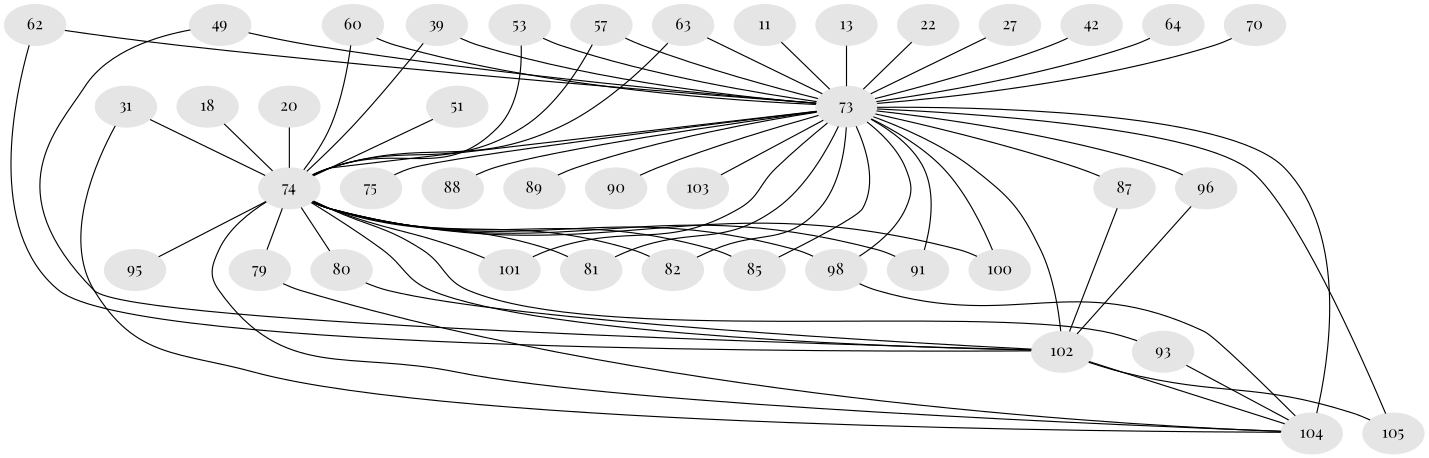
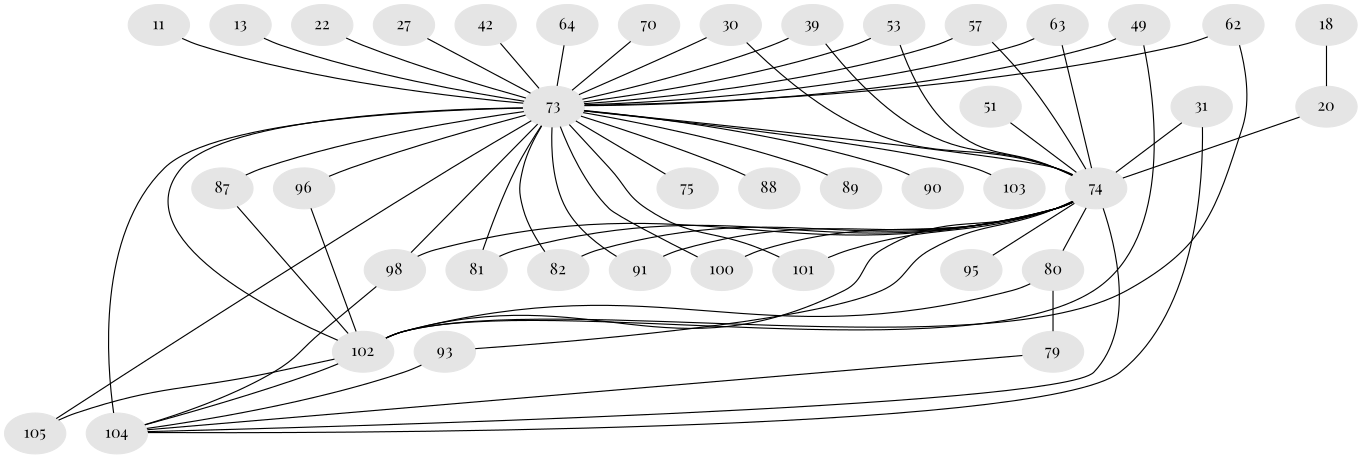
node "60": label "60" -> "30"
edge "18" -- "74": now "18" -- "20"
edge "74" -- "79": now "80" -- "79"
node "85": removed
